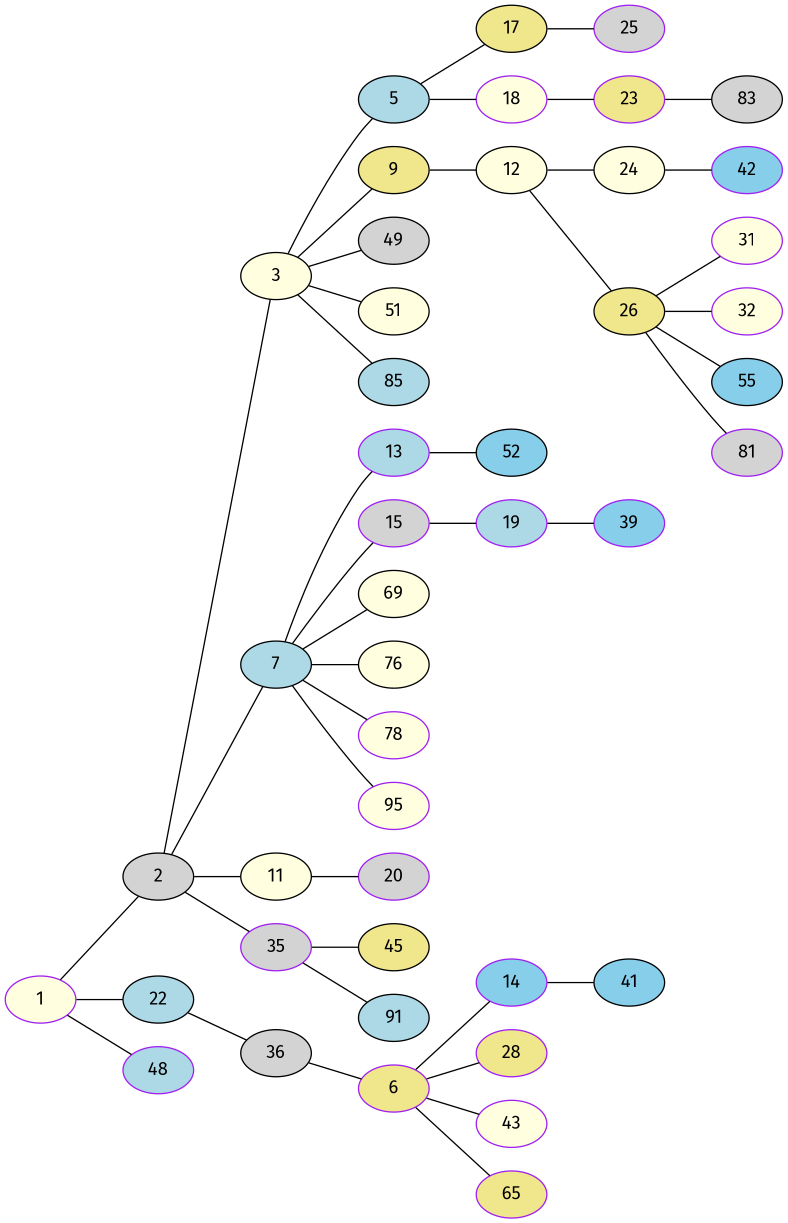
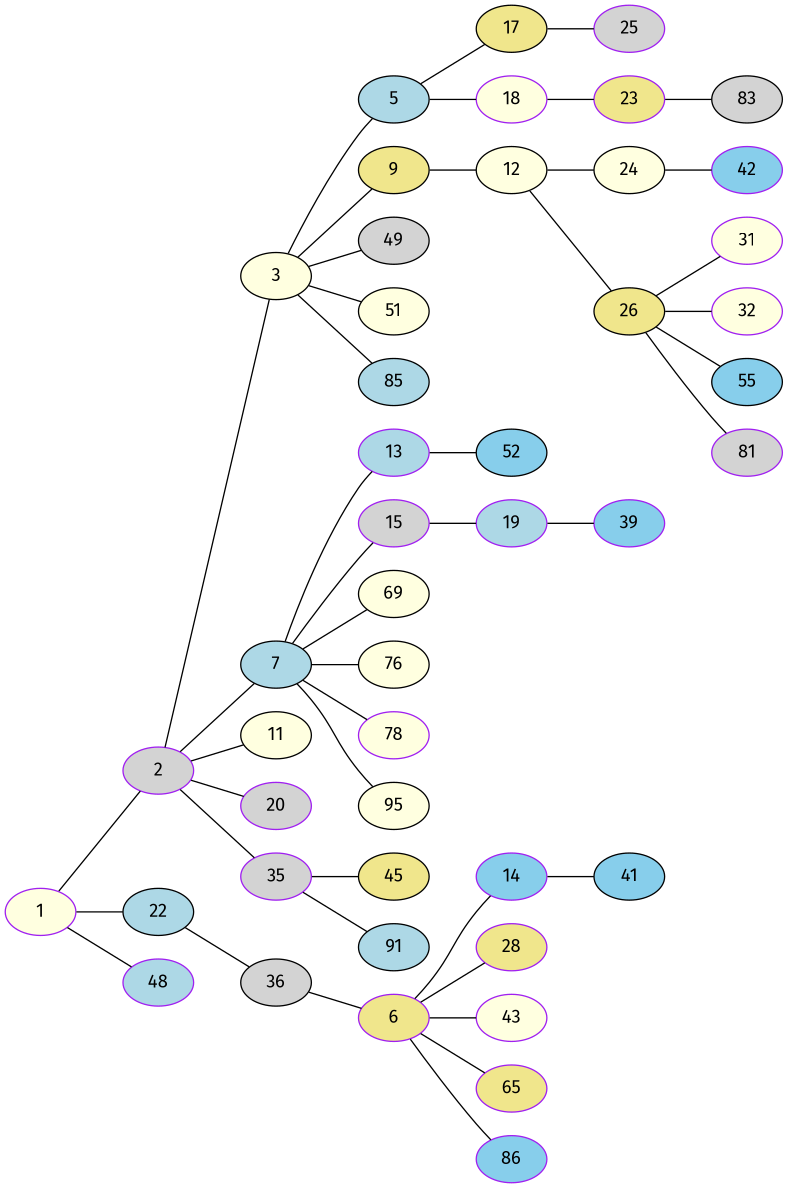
node "95": color purple -> black
node "2": color black -> purple
edge "11" -- "20": now "2" -- "20"
node "86": added
